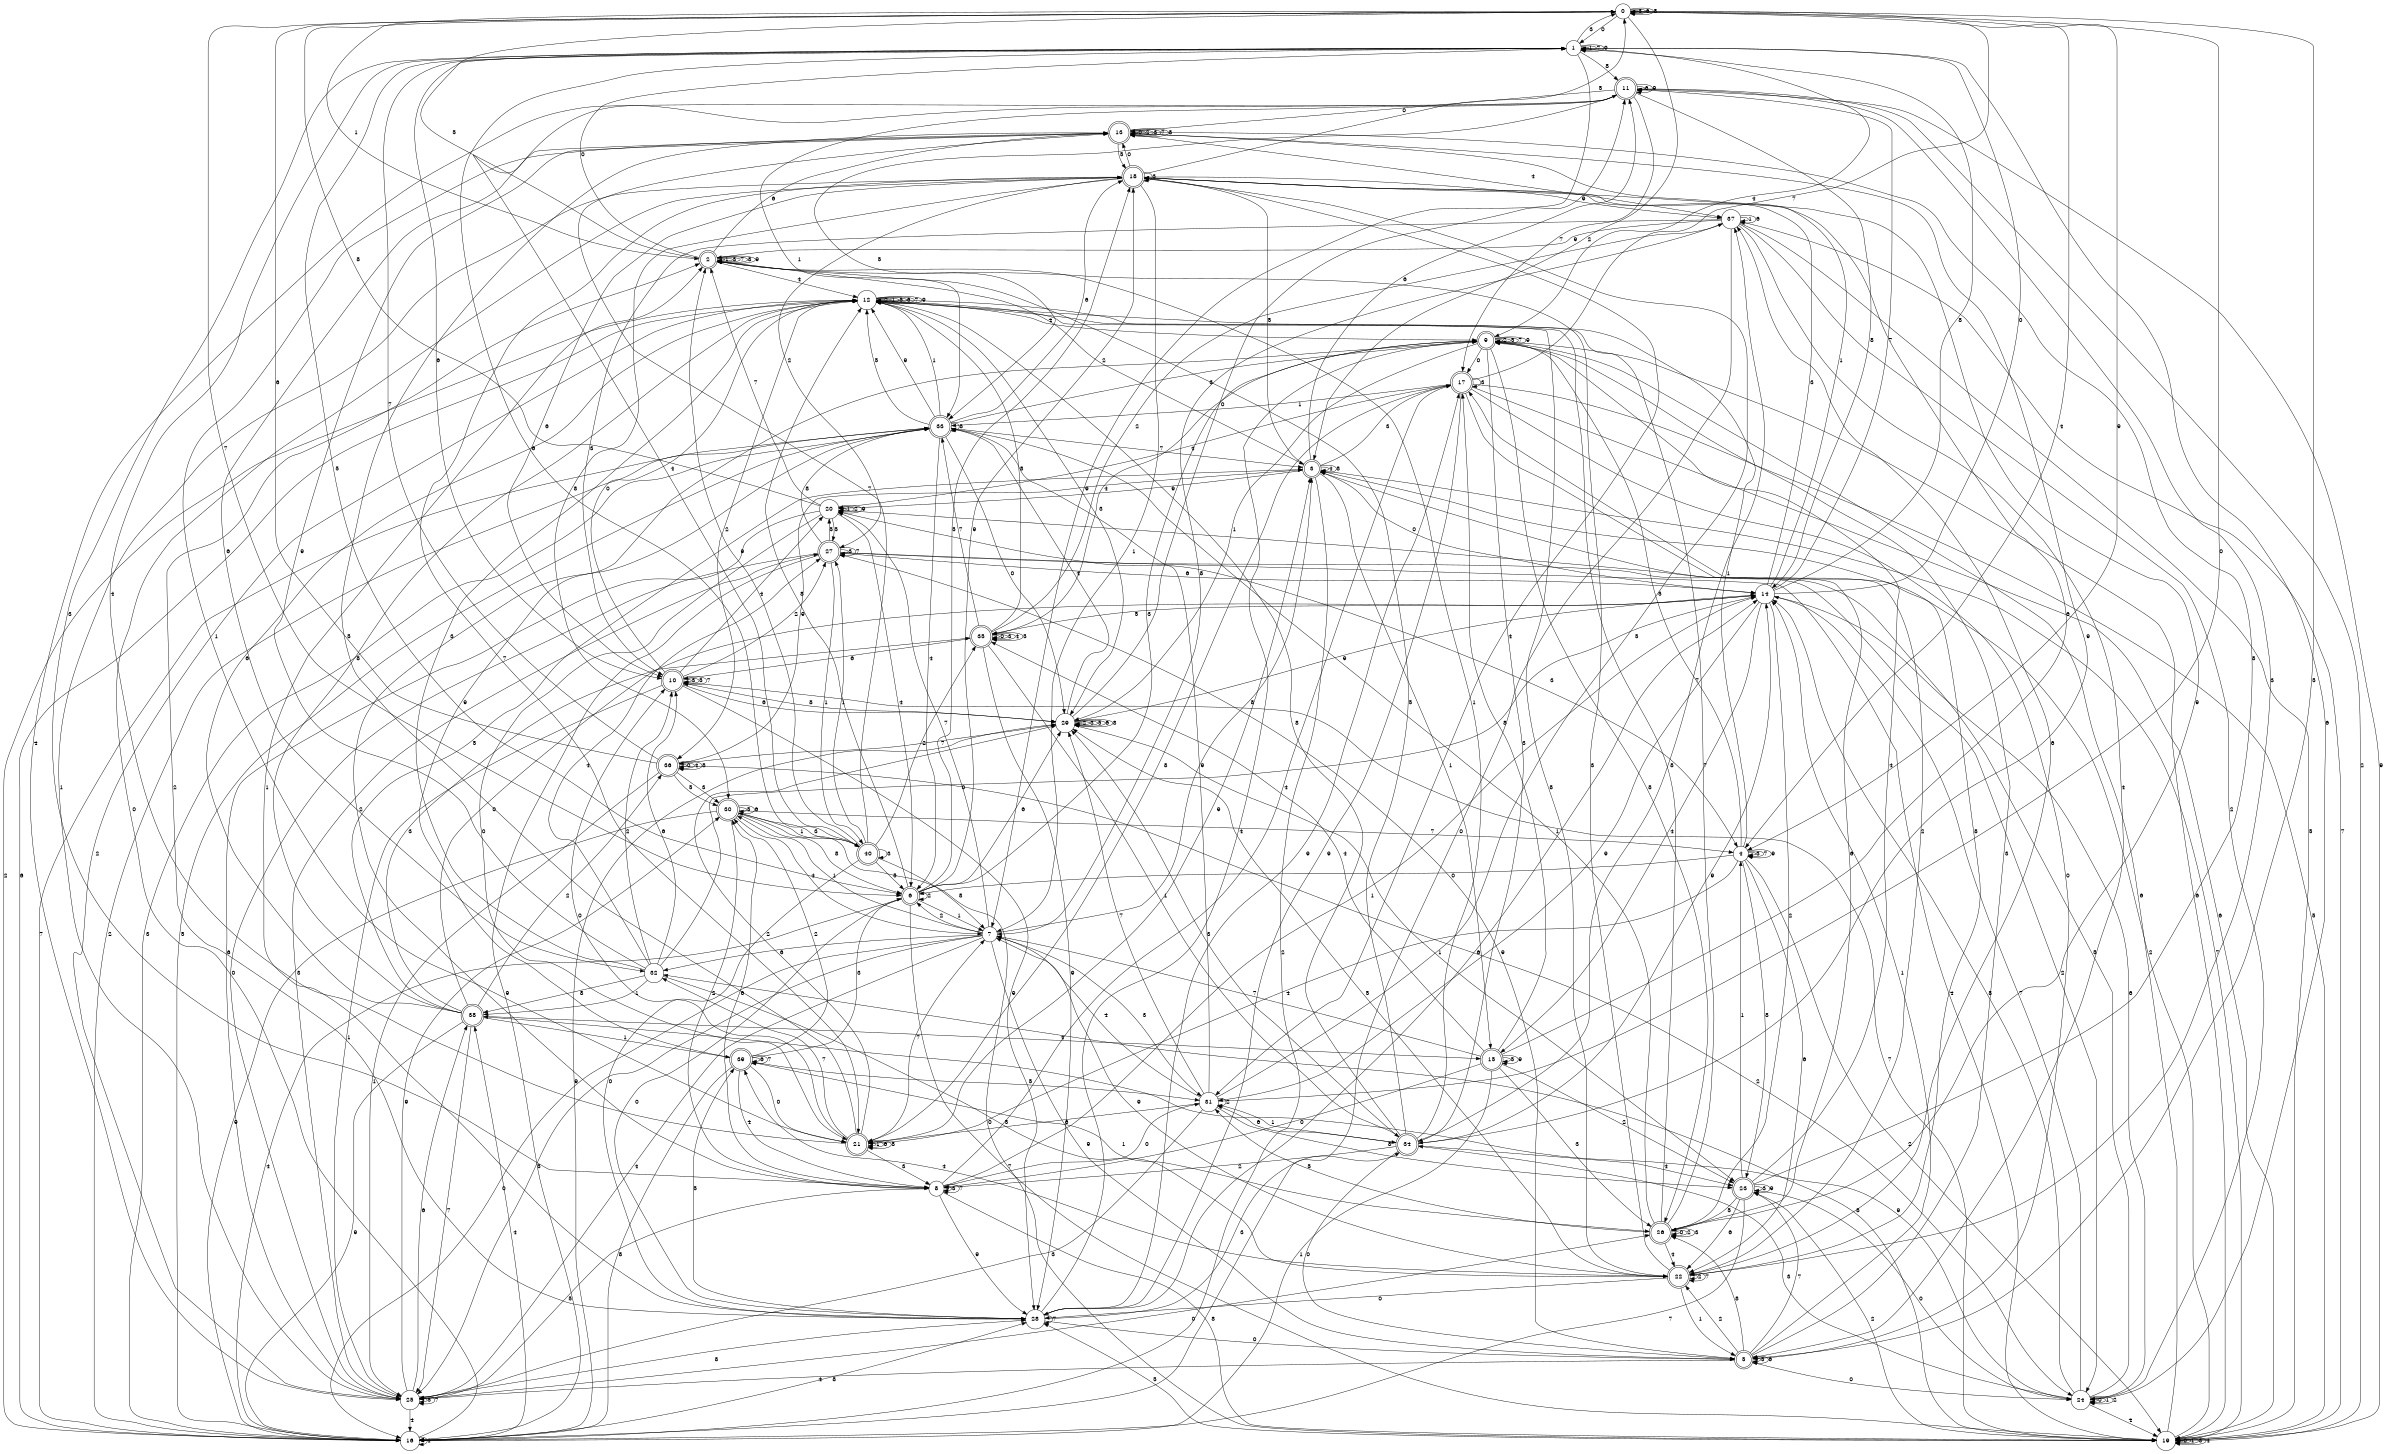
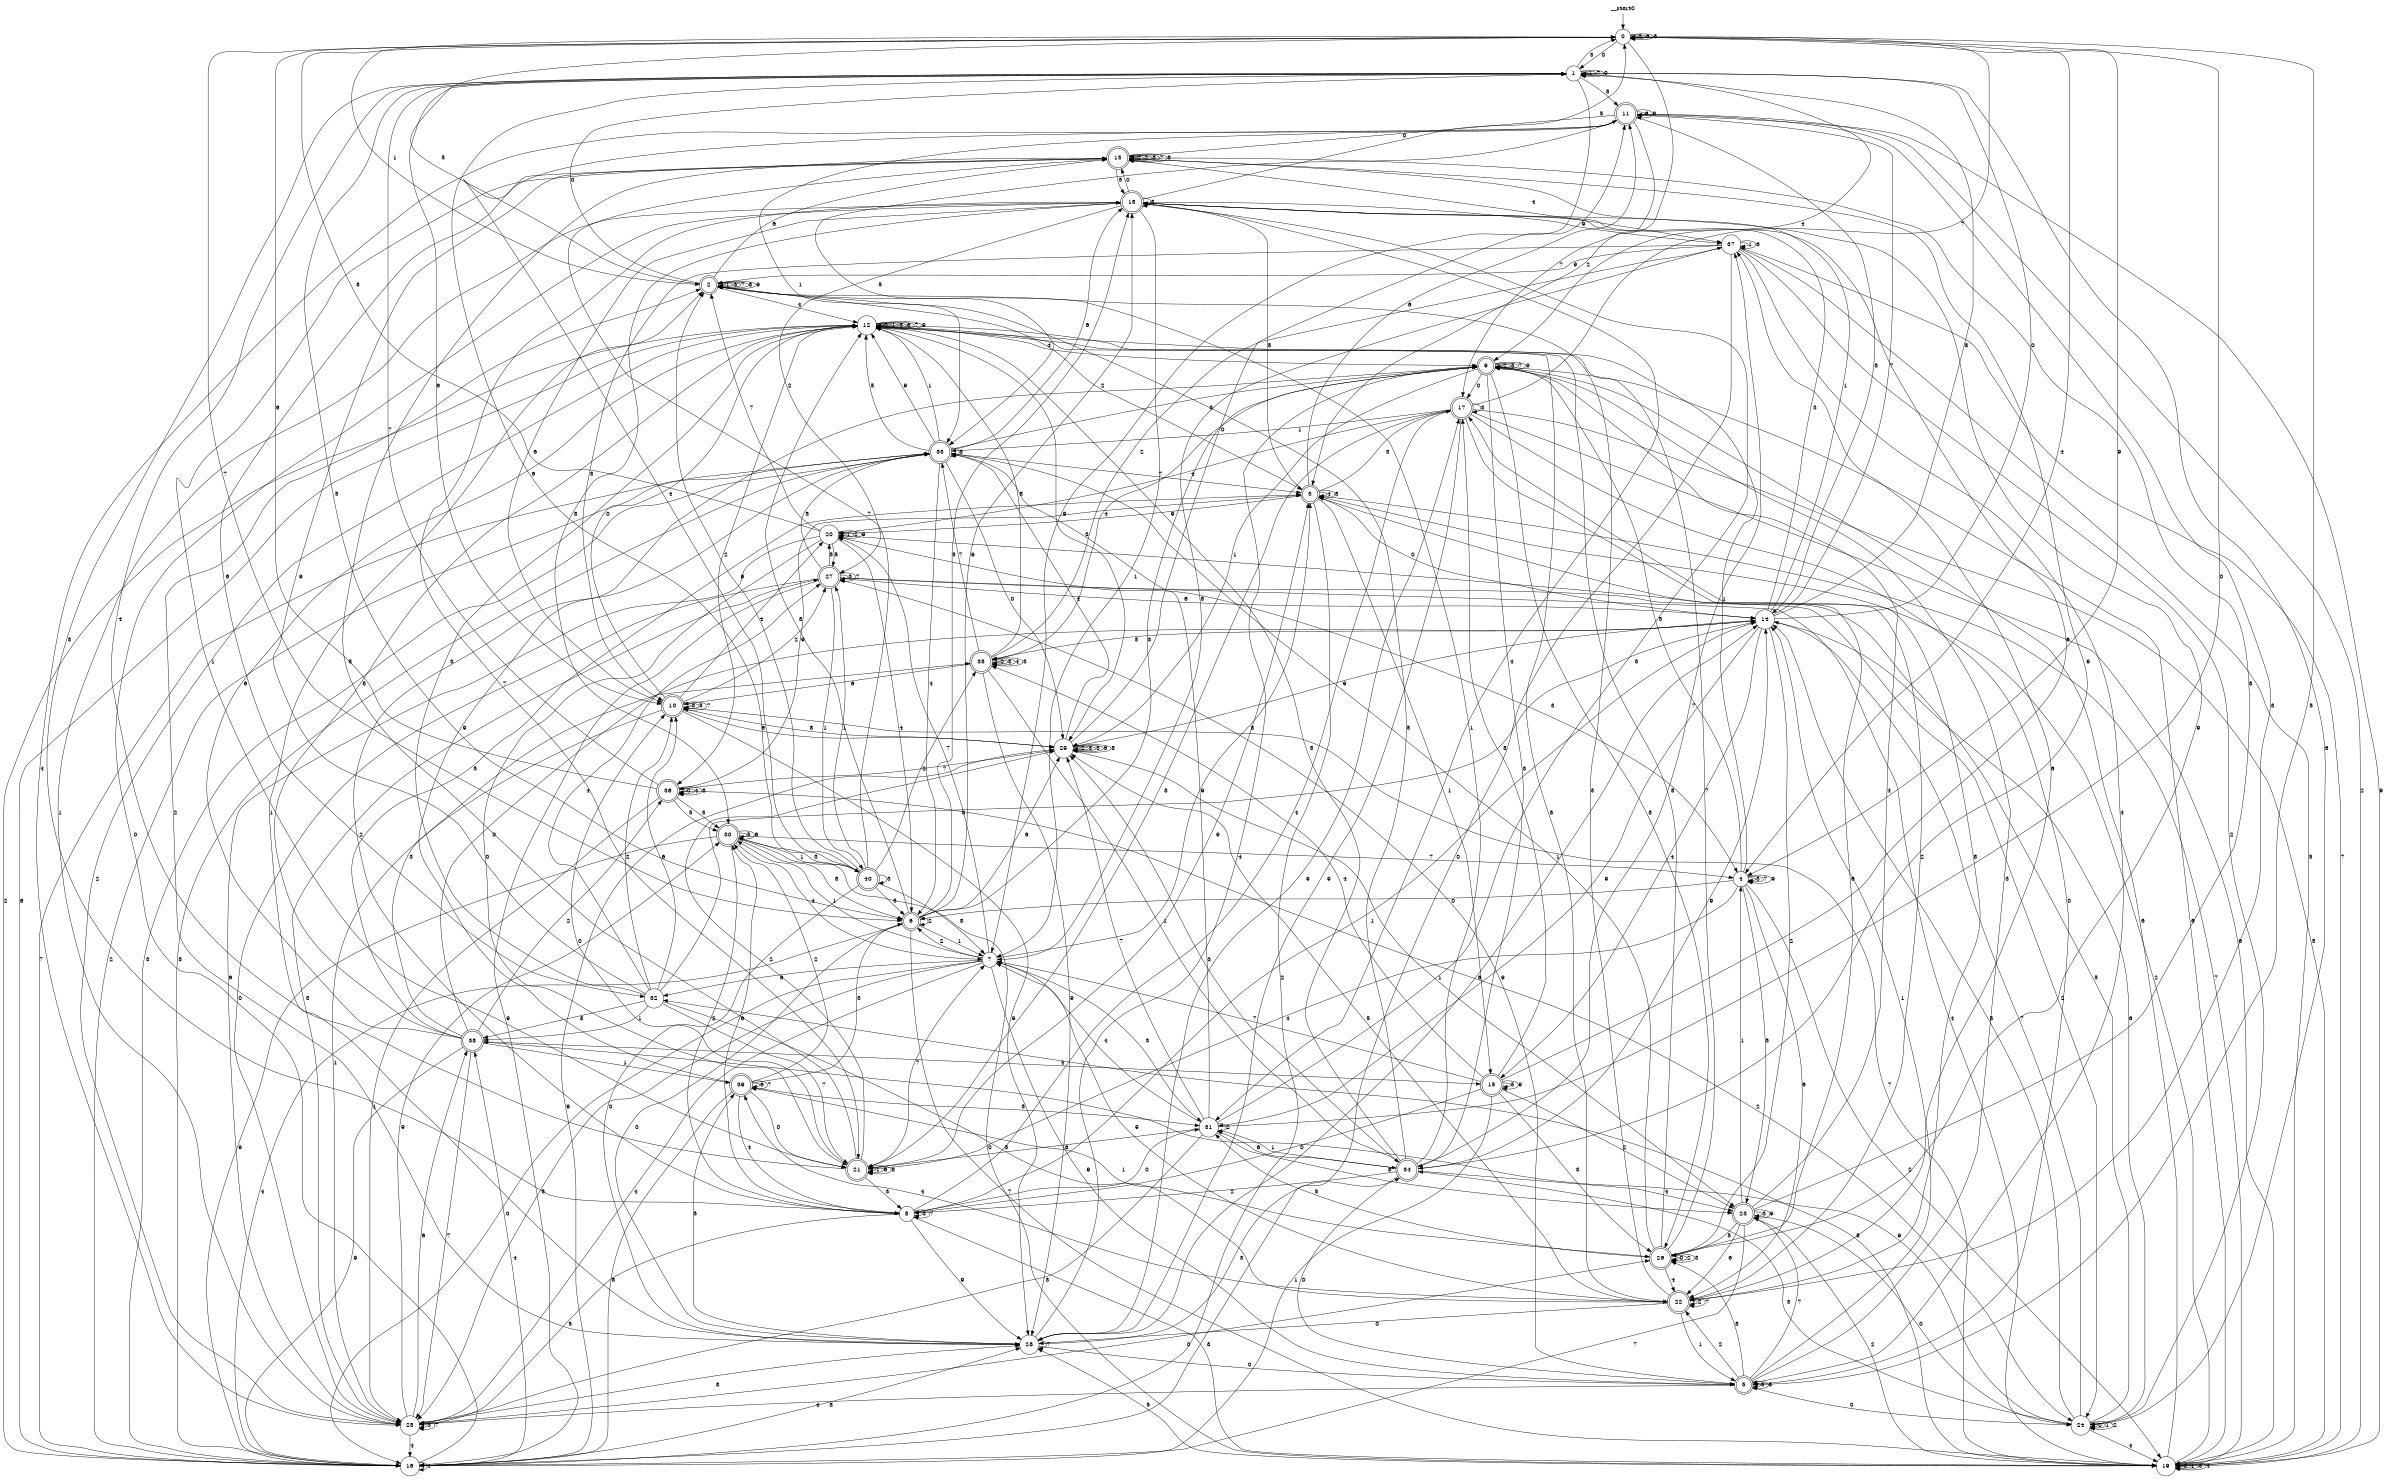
node "__start0": added
edge "21" -> "32": reversed
